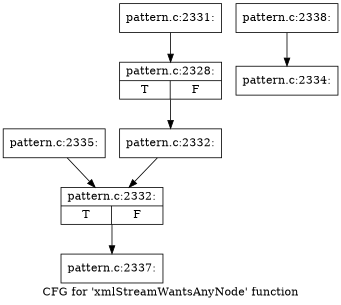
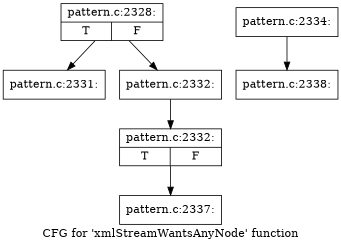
edge "pattern.c:2331:" -> "pattern.c:2328:": reversed
edge "pattern.c:2338:" -> "pattern.c:2334:": reversed
node "pattern.c:2335:": removed
